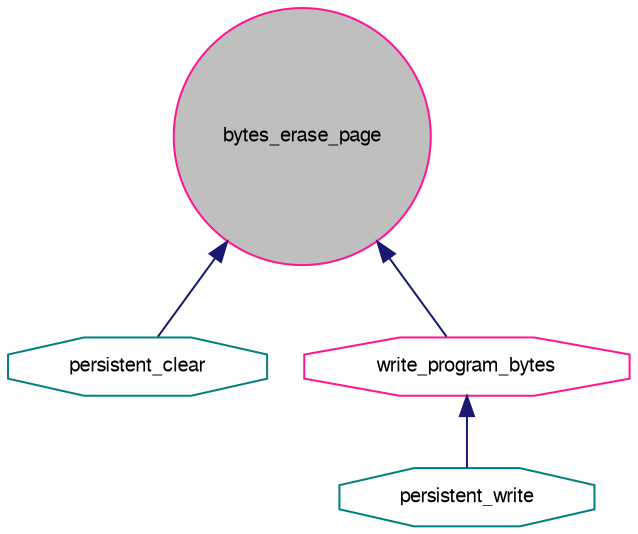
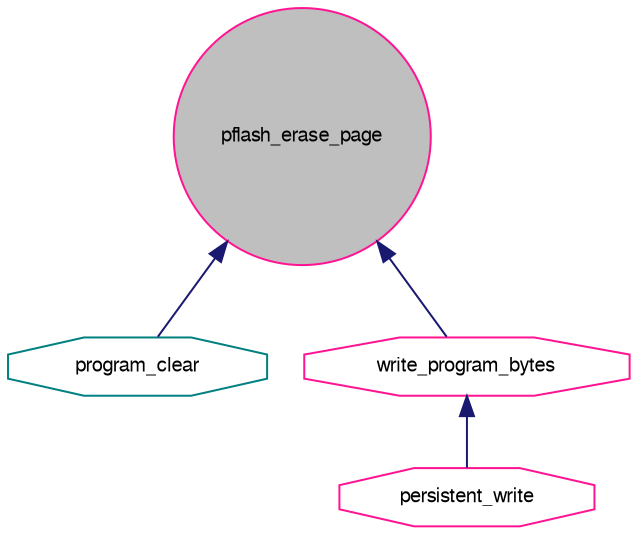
node "bytes_erase_page": label "bytes_erase_page" -> "pflash_erase_page"
node "persistent_clear": label "persistent_clear" -> "program_clear"
node "persistent_write": color teal -> deeppink
